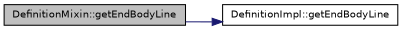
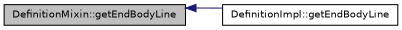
edge "DefinitionMixin::getEndBodyLine" -> "DefinitionImpl::getEndBodyLine": reversed
